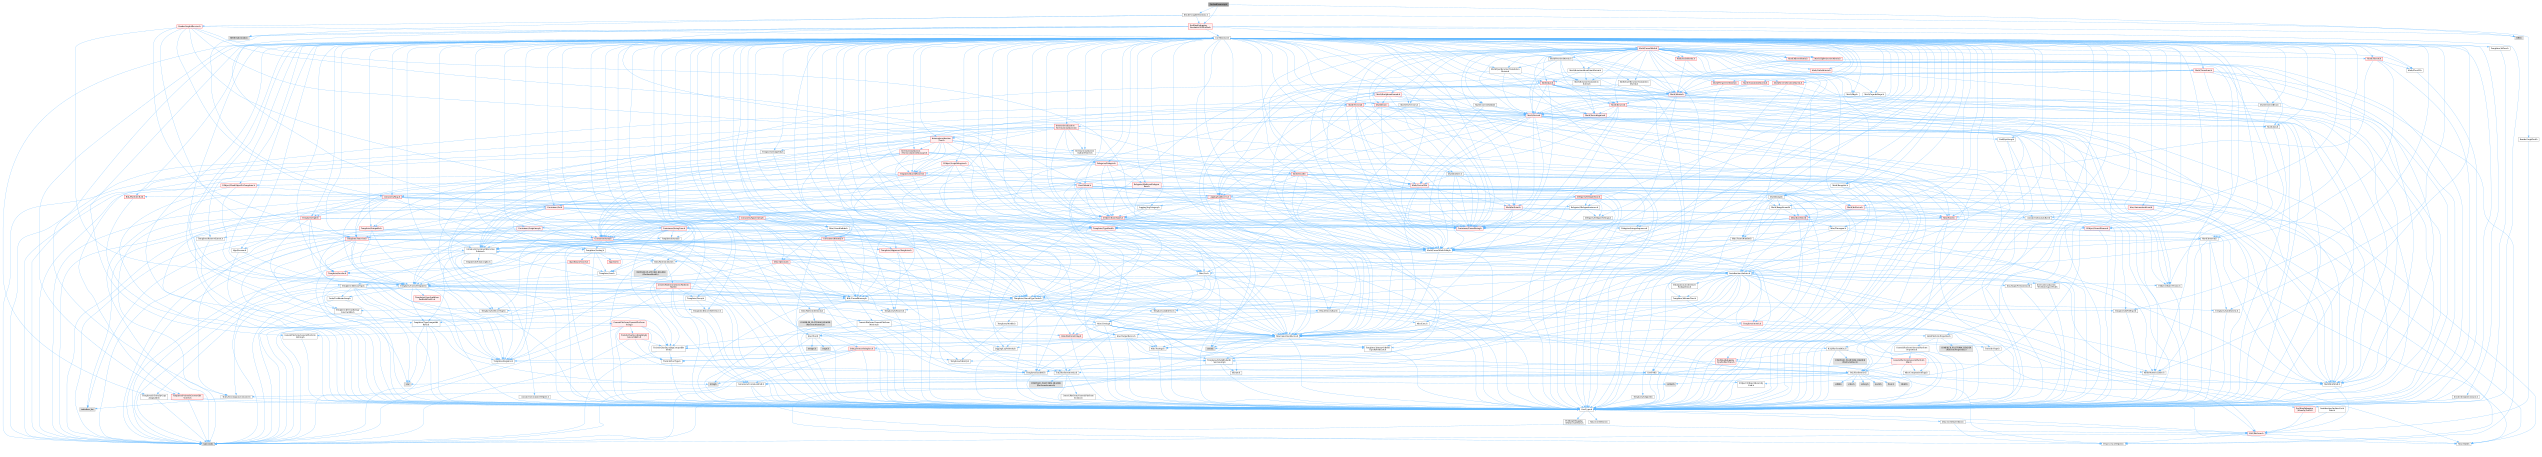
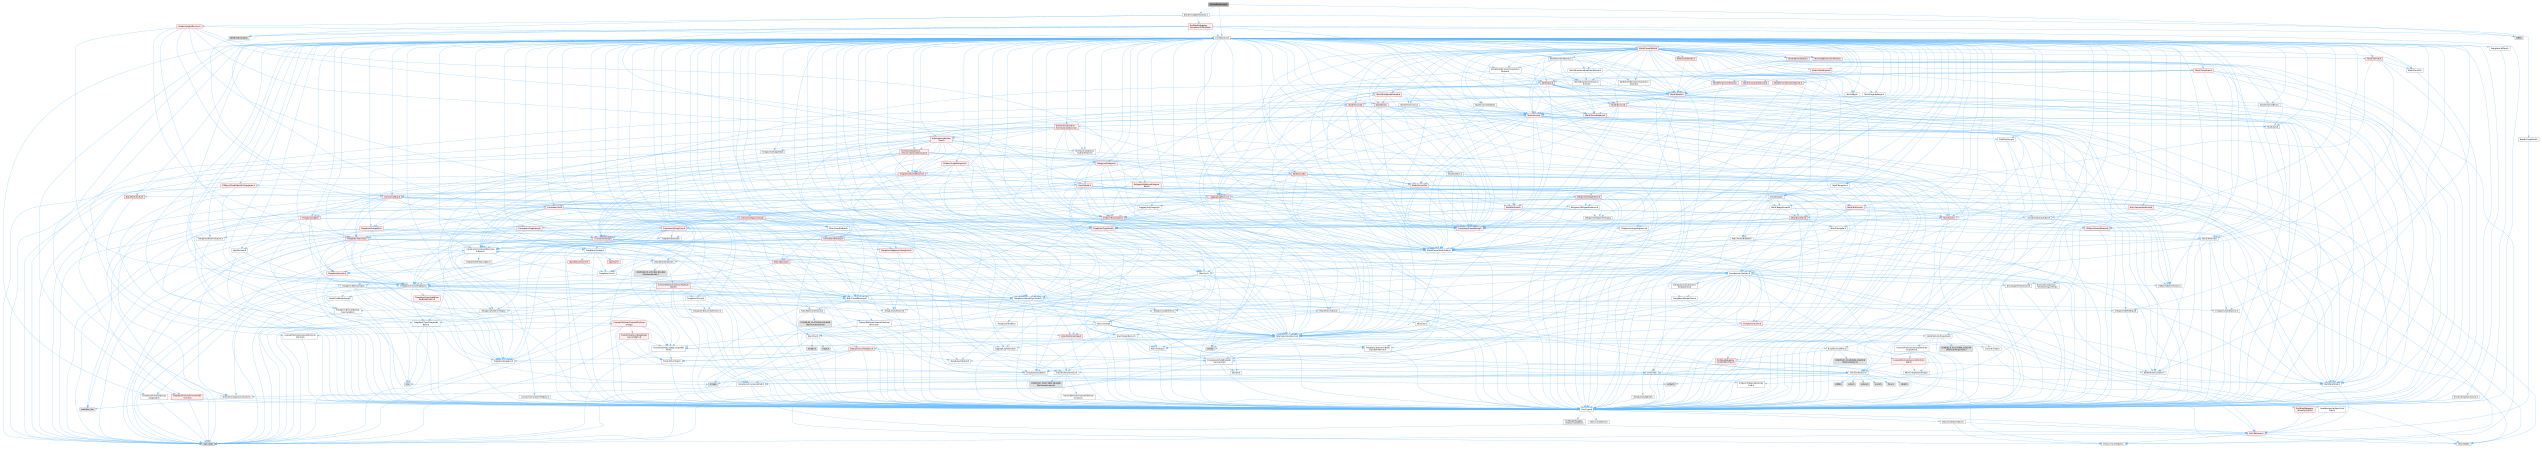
edge "CachedGeometry.h" -> "ProfilingDebugging /RealtimeGPUProfiler.h": now "CachedGeometry.h" -> "CoreMinimal.h"
edge "Templates/UnrealTemplate.h" -> "Templates/Requires.h": added
